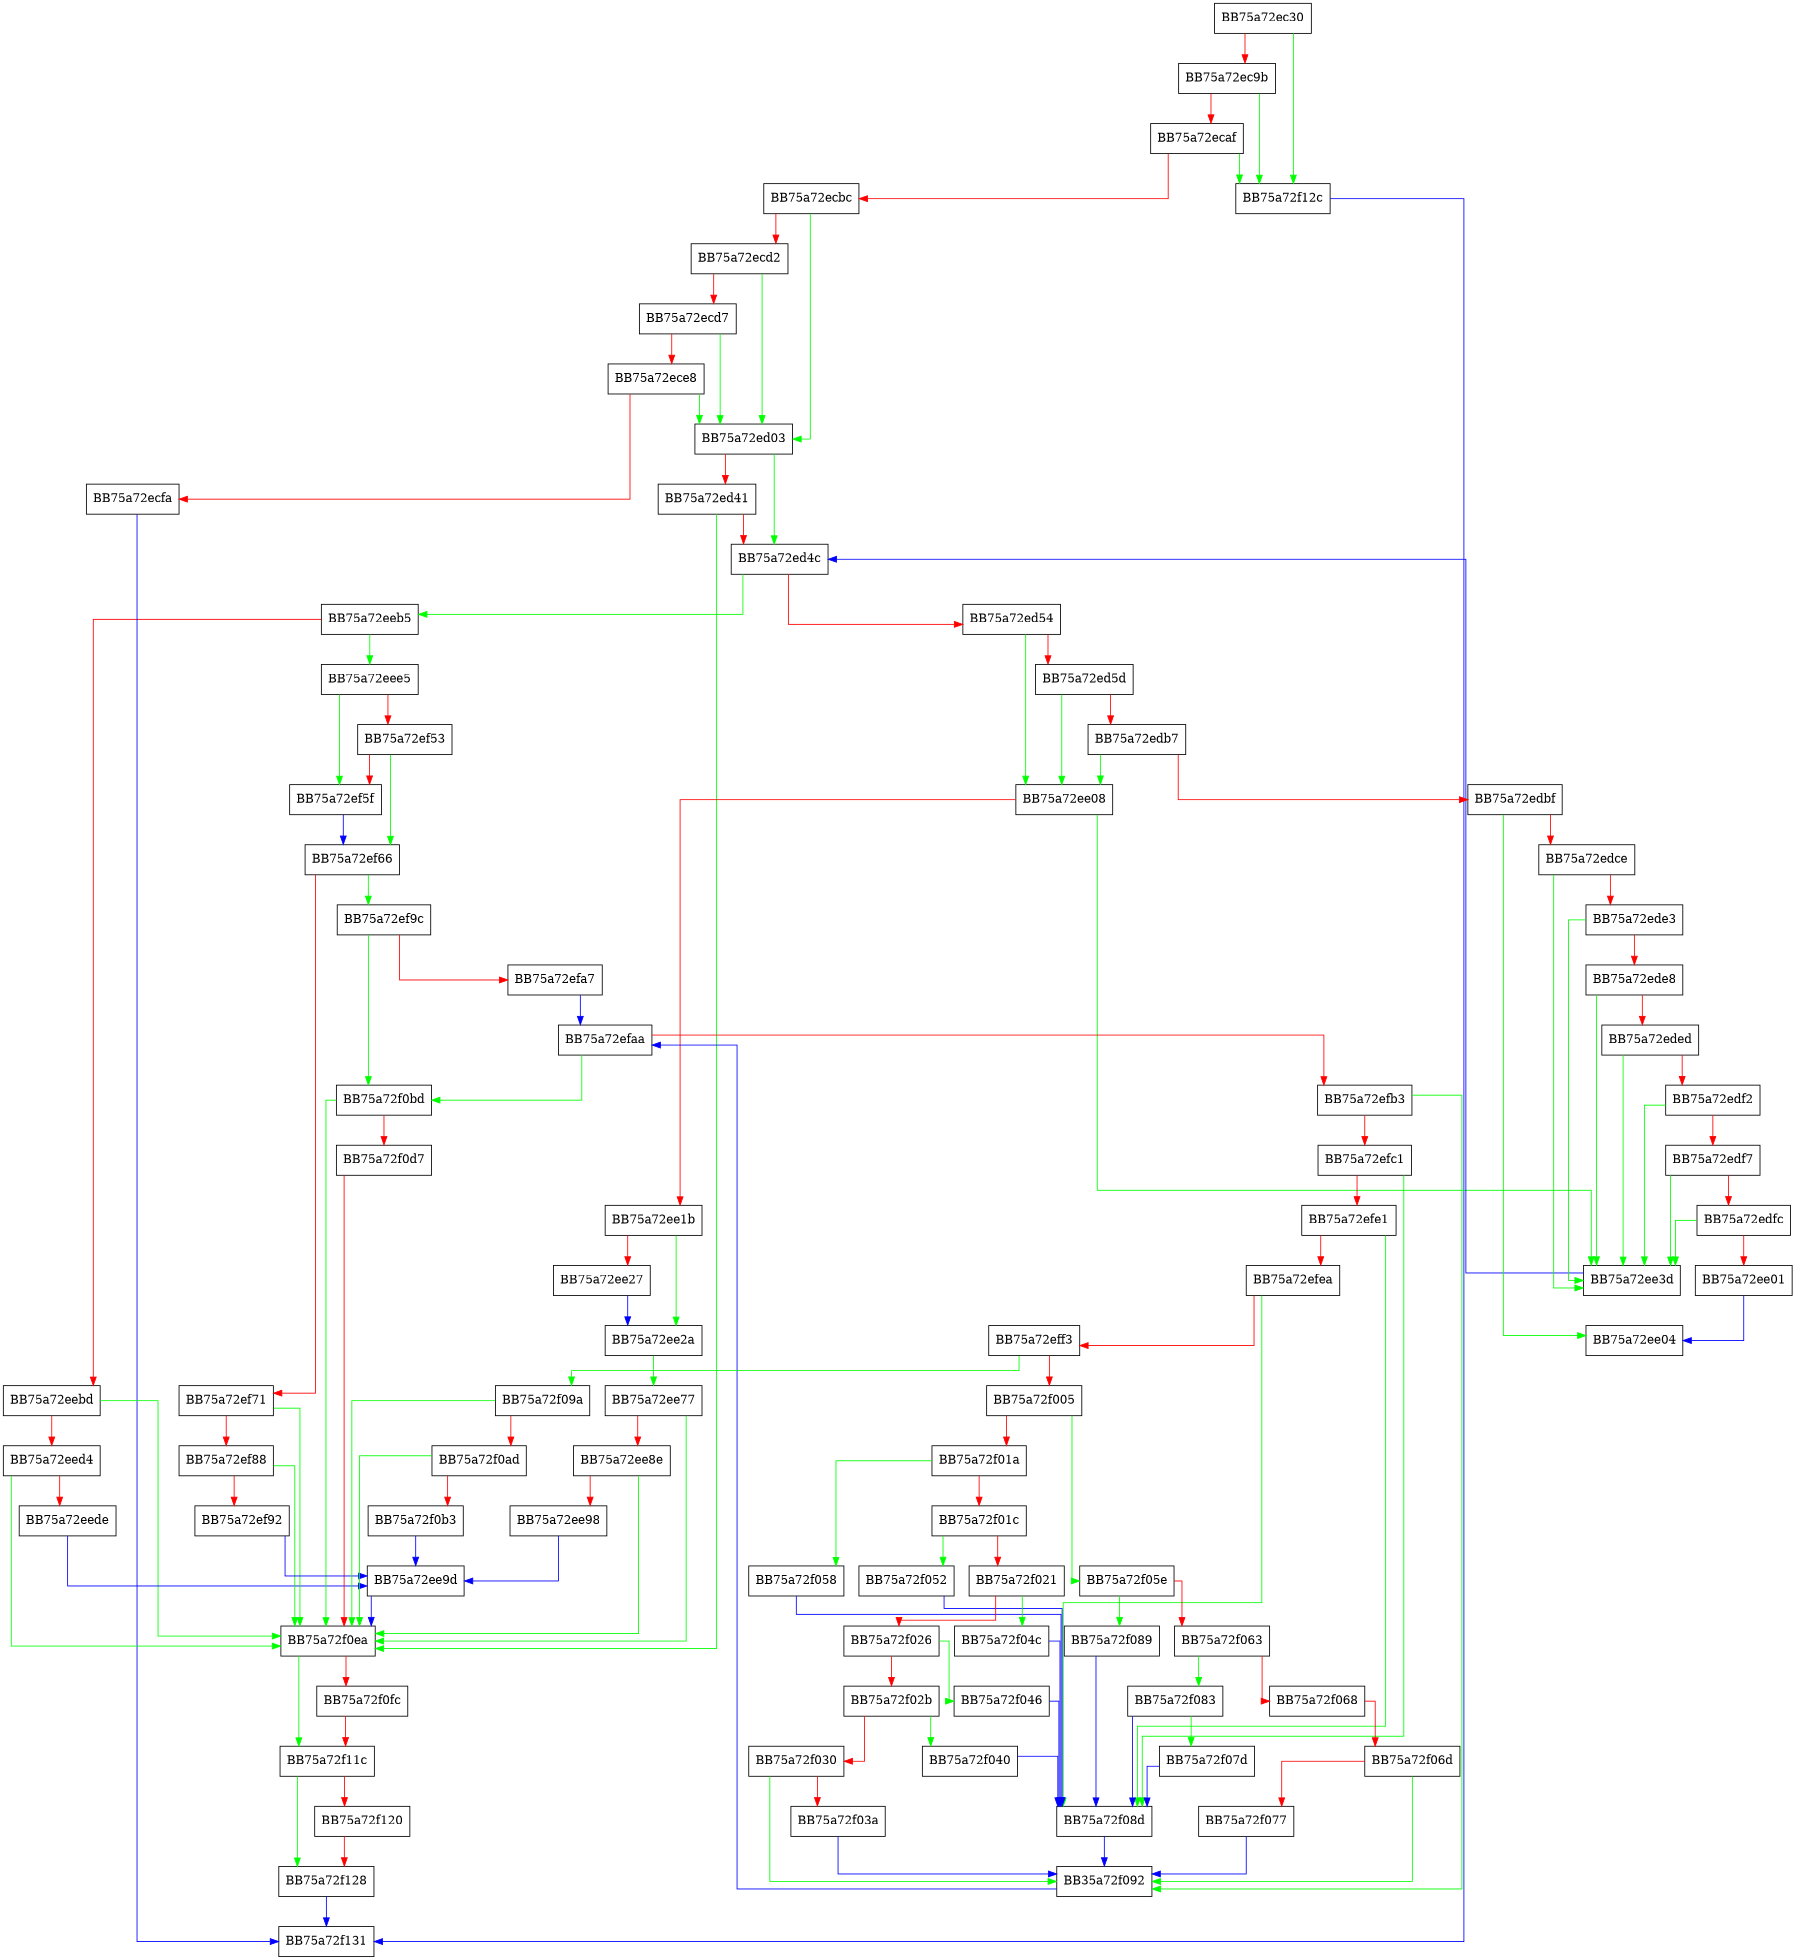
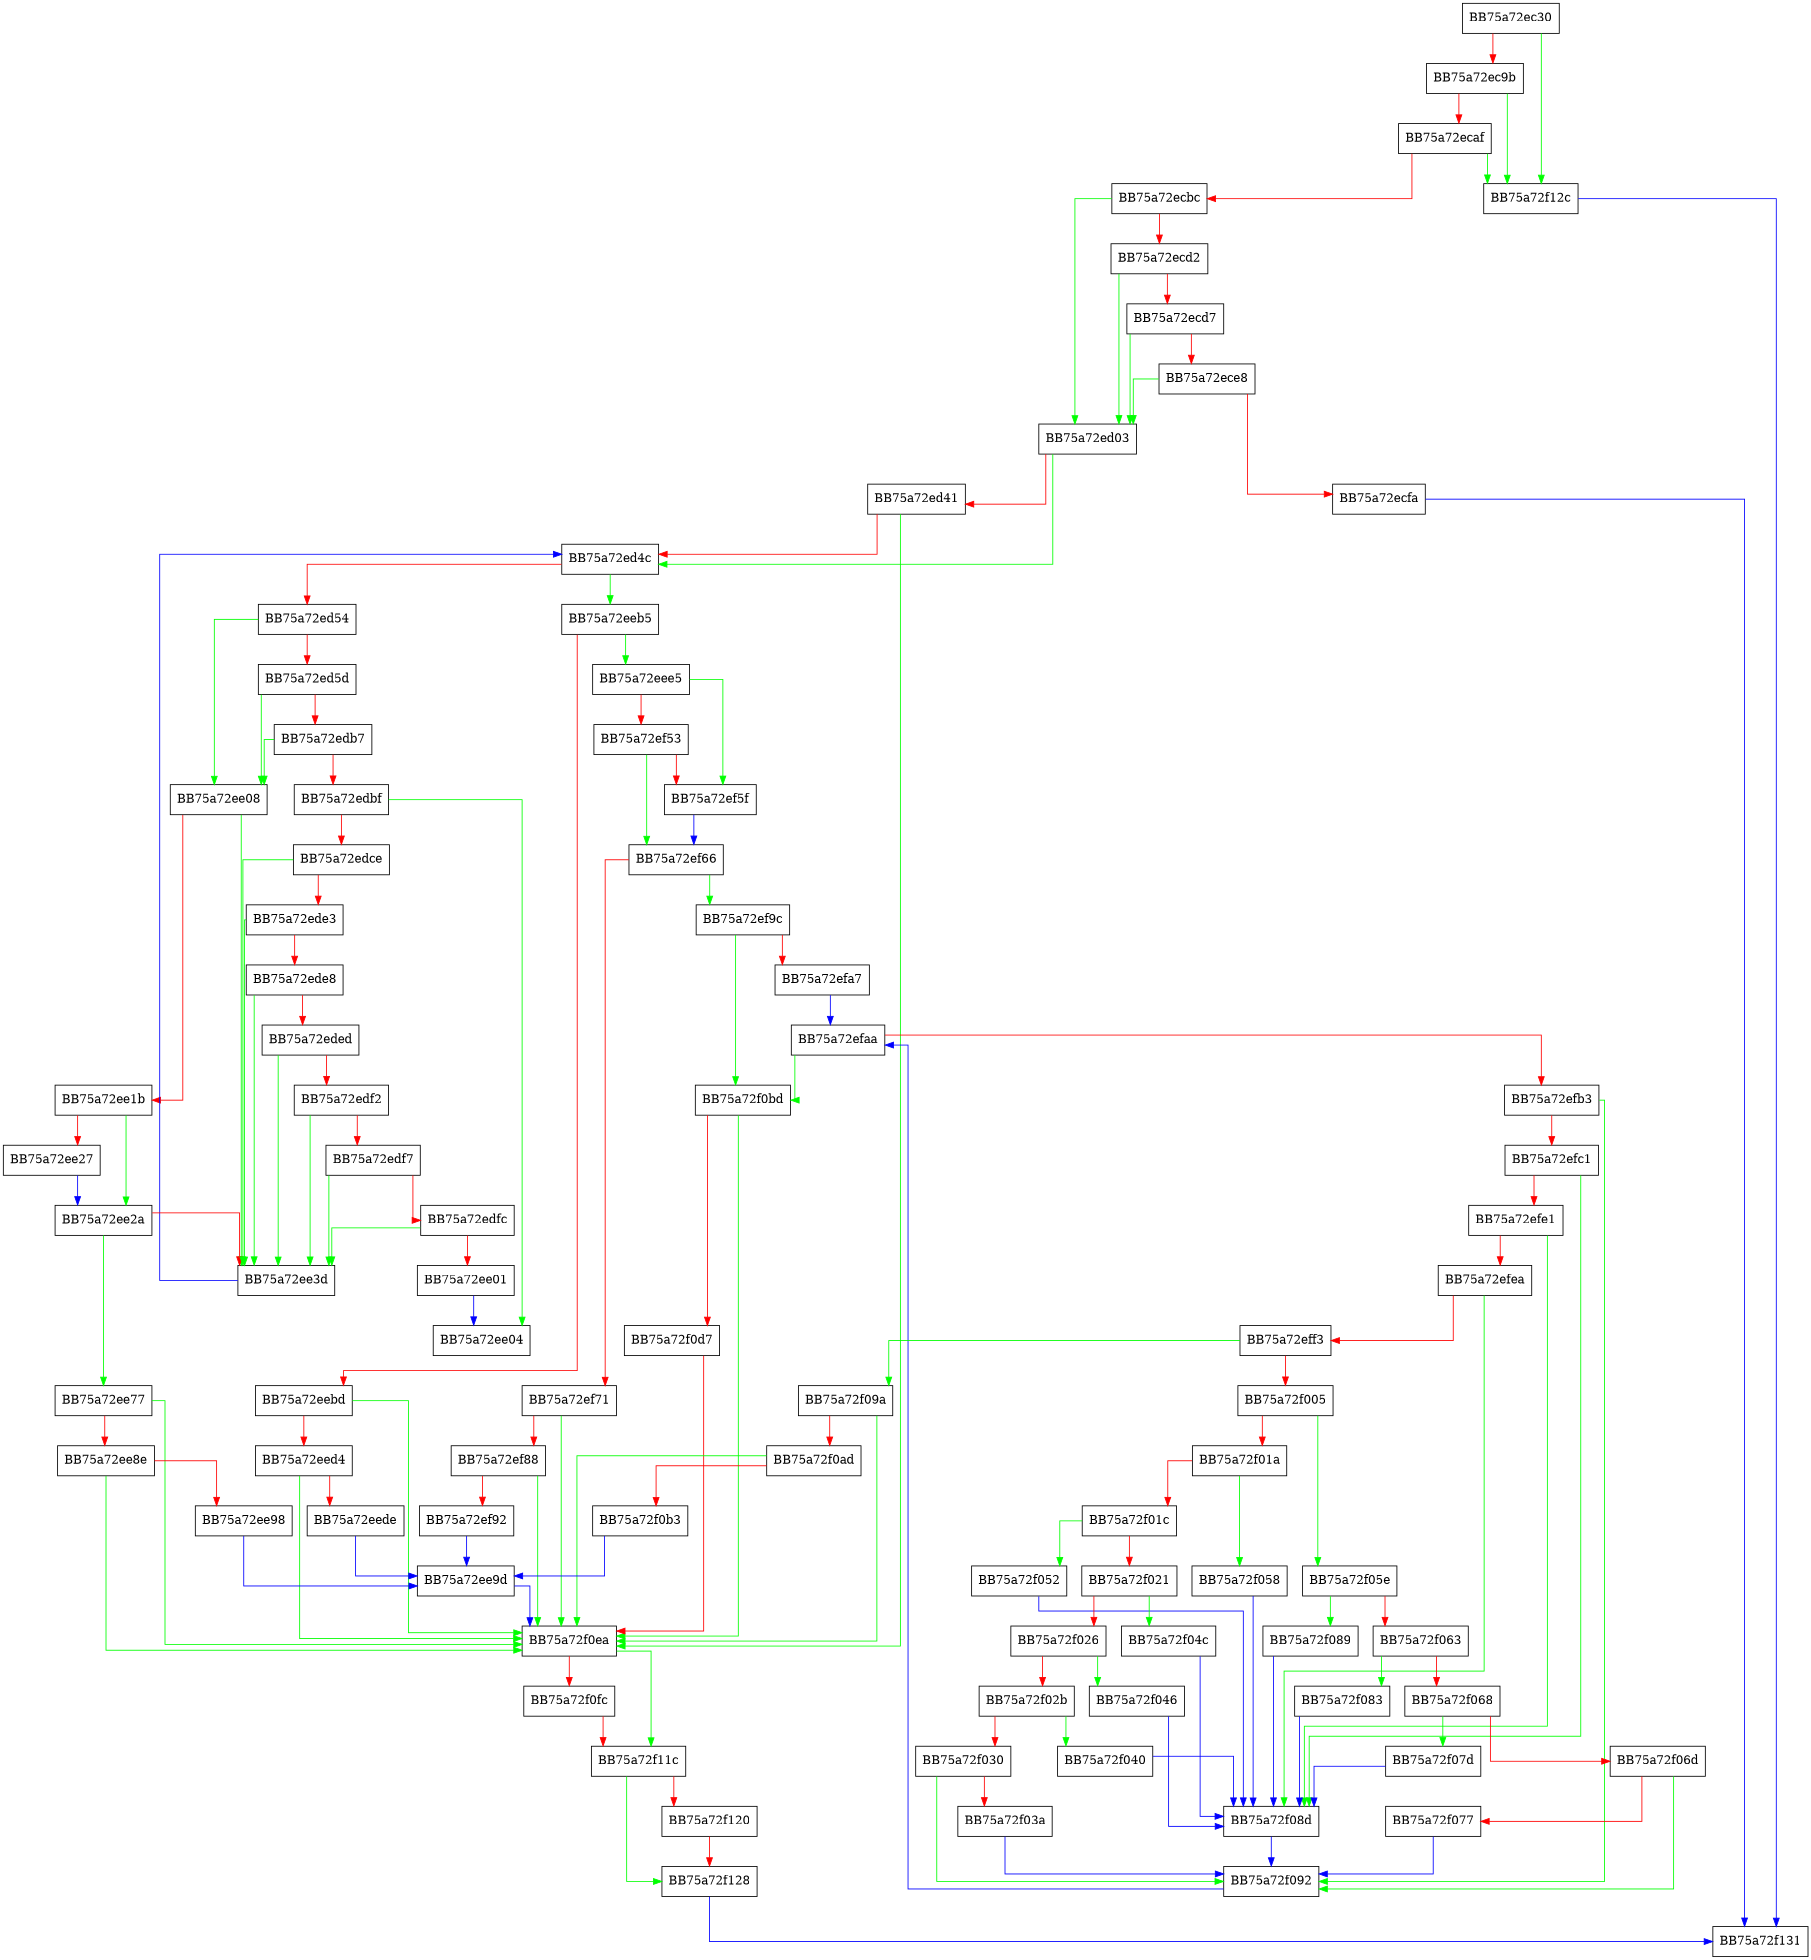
edge "BB75a72ee2a" -> "BB75a72ee3d": added
edge "BB75a72f083" -> "BB75a72f07d": now "BB75a72f068" -> "BB75a72f07d"
node "BB35a72f092": label "BB35a72f092" -> "BB75a72f092"
